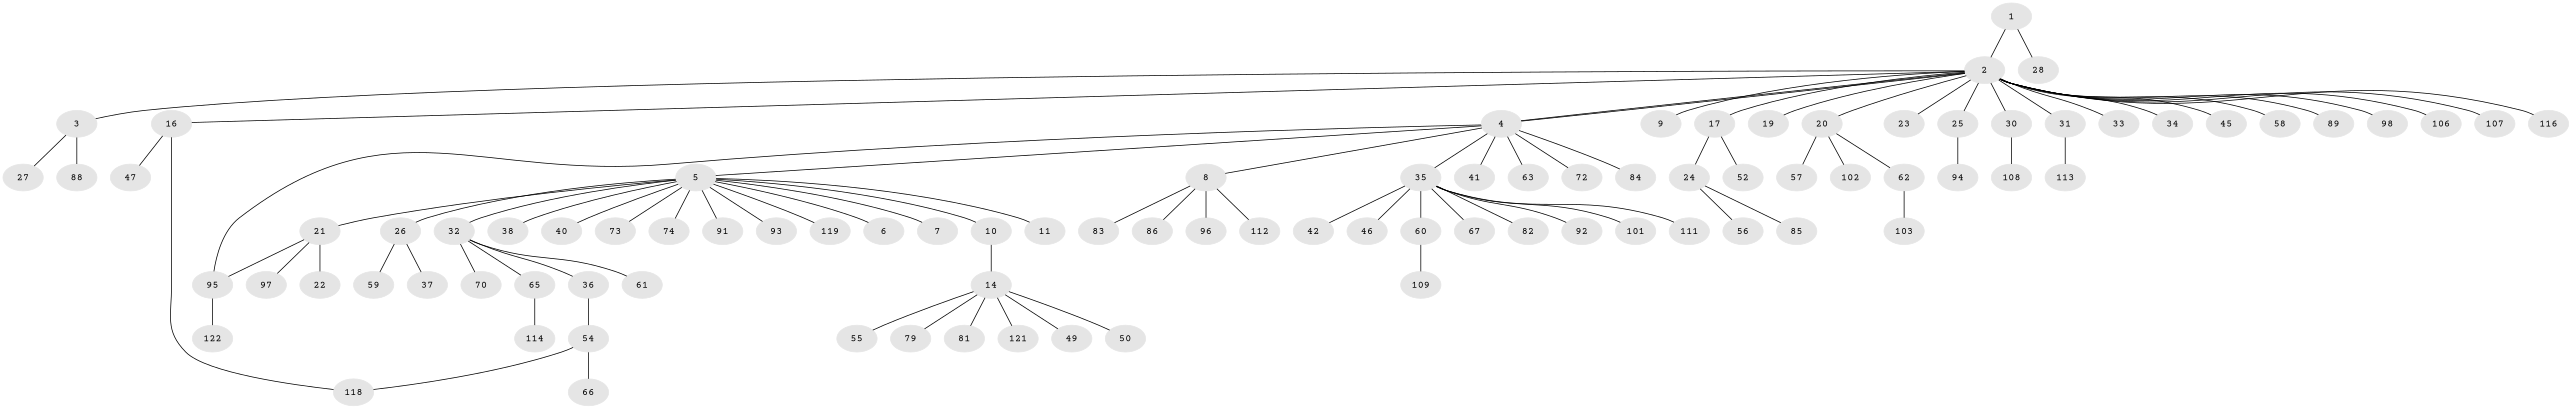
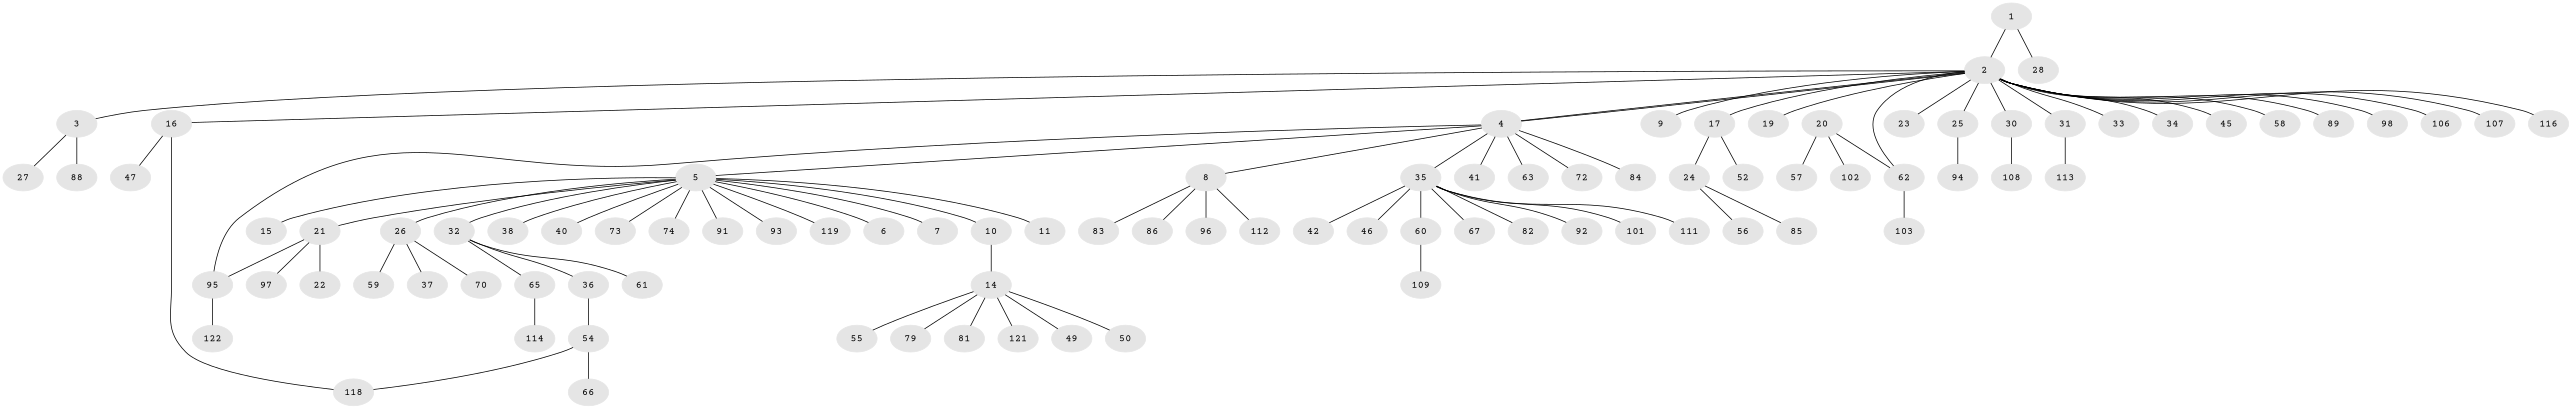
edge "2" -- "20": now "2" -- "62"
node "15": added
edge "32" -- "70": now "26" -- "70"
